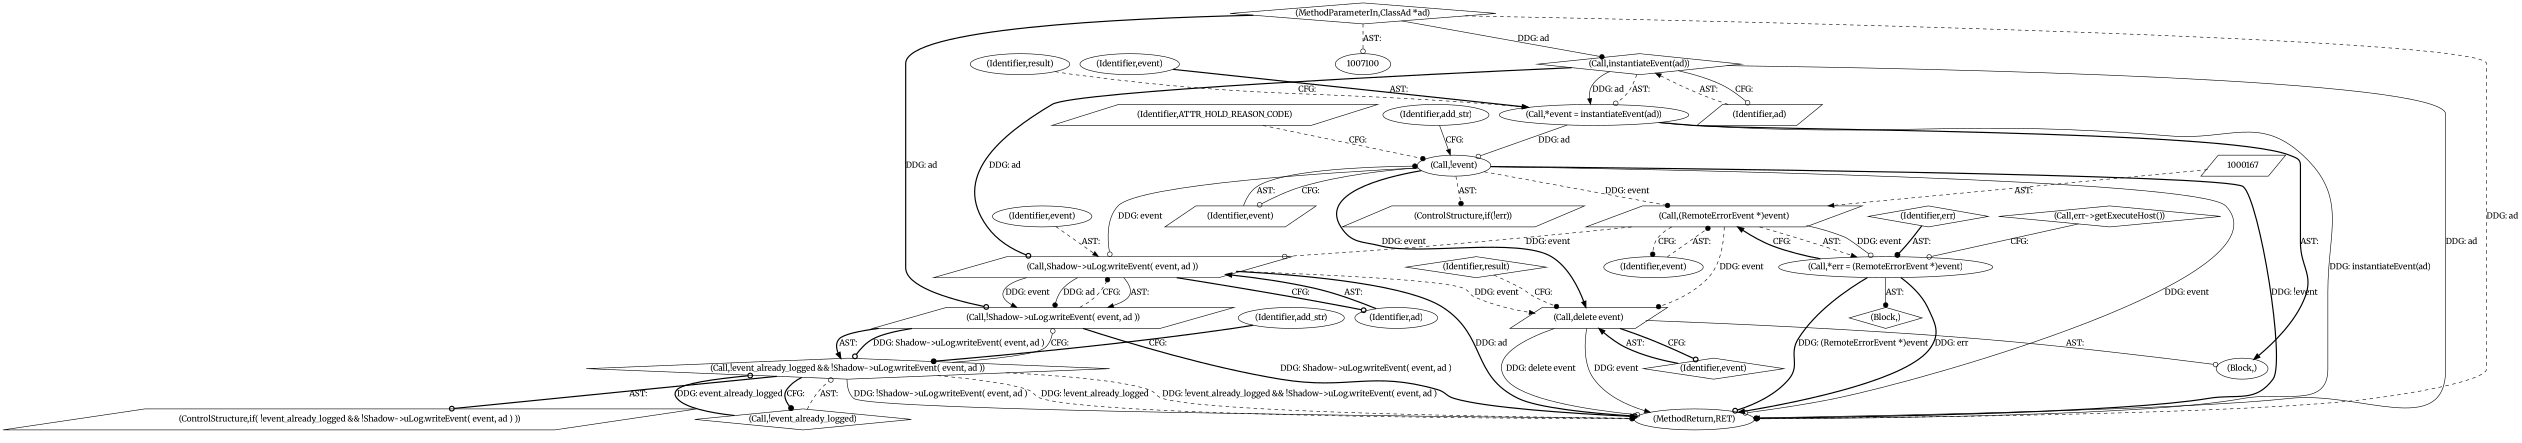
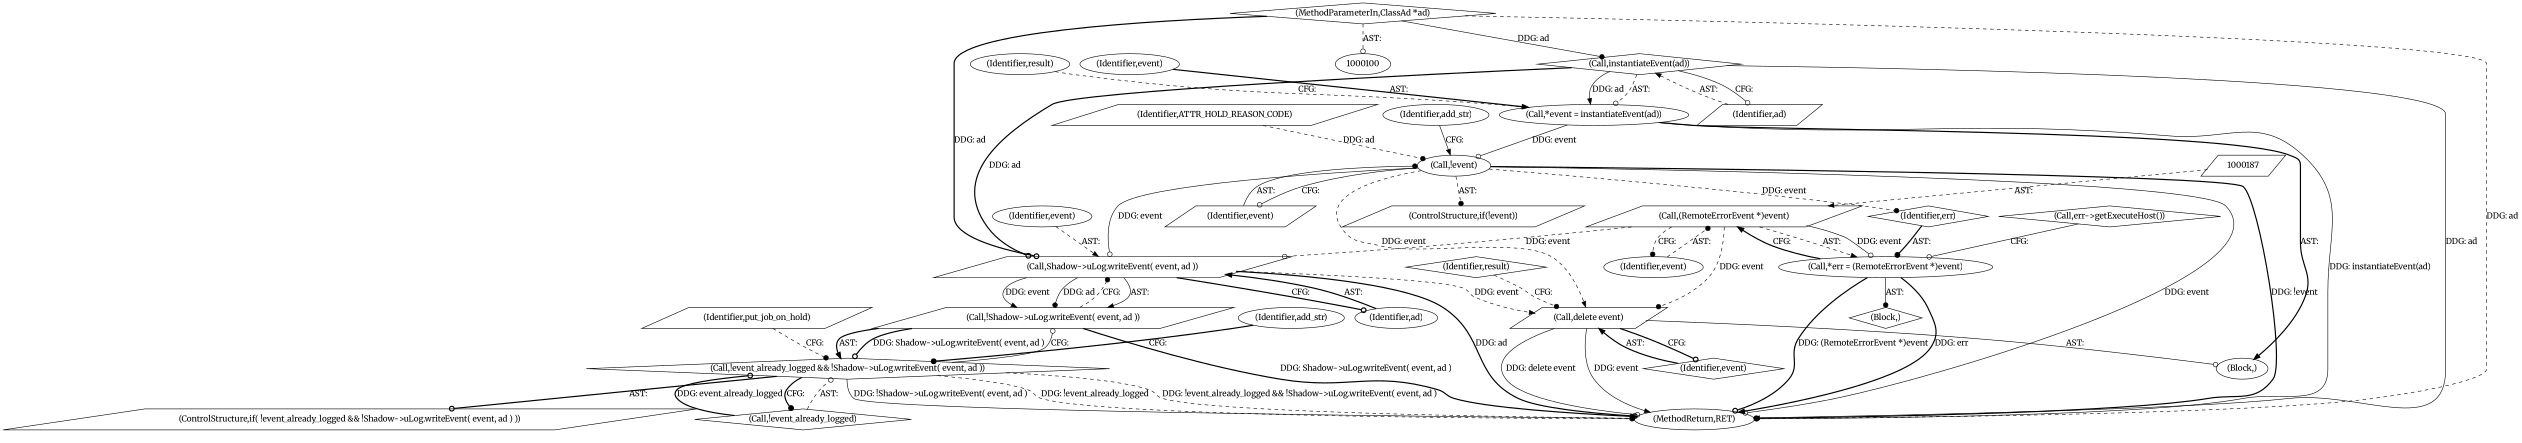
edge "(MethodParameterIn,ClassAd *ad)" -> "(Call,!Shadow->uLog.writeEvent( event, ad ))": now "(MethodParameterIn,ClassAd *ad)" -> "(Call,Shadow->uLog.writeEvent( event, ad ))"
node "1007100": label "1007100" -> "1000100"
edge "(Identifier,ATTR_HOLD_REASON_CODE)" -> "(Call,!event)": label "CFG: " -> "DDG: ad"
edge "(Call,*event = instantiateEvent(ad))" -> "(Call,!event)": label "DDG: ad" -> "DDG: event"
node "1000167": label "1000167" -> "1000187"
edge "(Call,!event)" -> "(Call,(RemoteErrorEvent *)event)": now "(Call,!event)" -> "(Identifier,err)"
node "(ControlStructure,if(!err))": label "(ControlStructure,if(!err))" -> "(ControlStructure,if(!event))"
edge "(Call,!event)" -> "(Call,delete event)": style bold -> dashed
node "(Identifier,put_job_on_hold)": added
